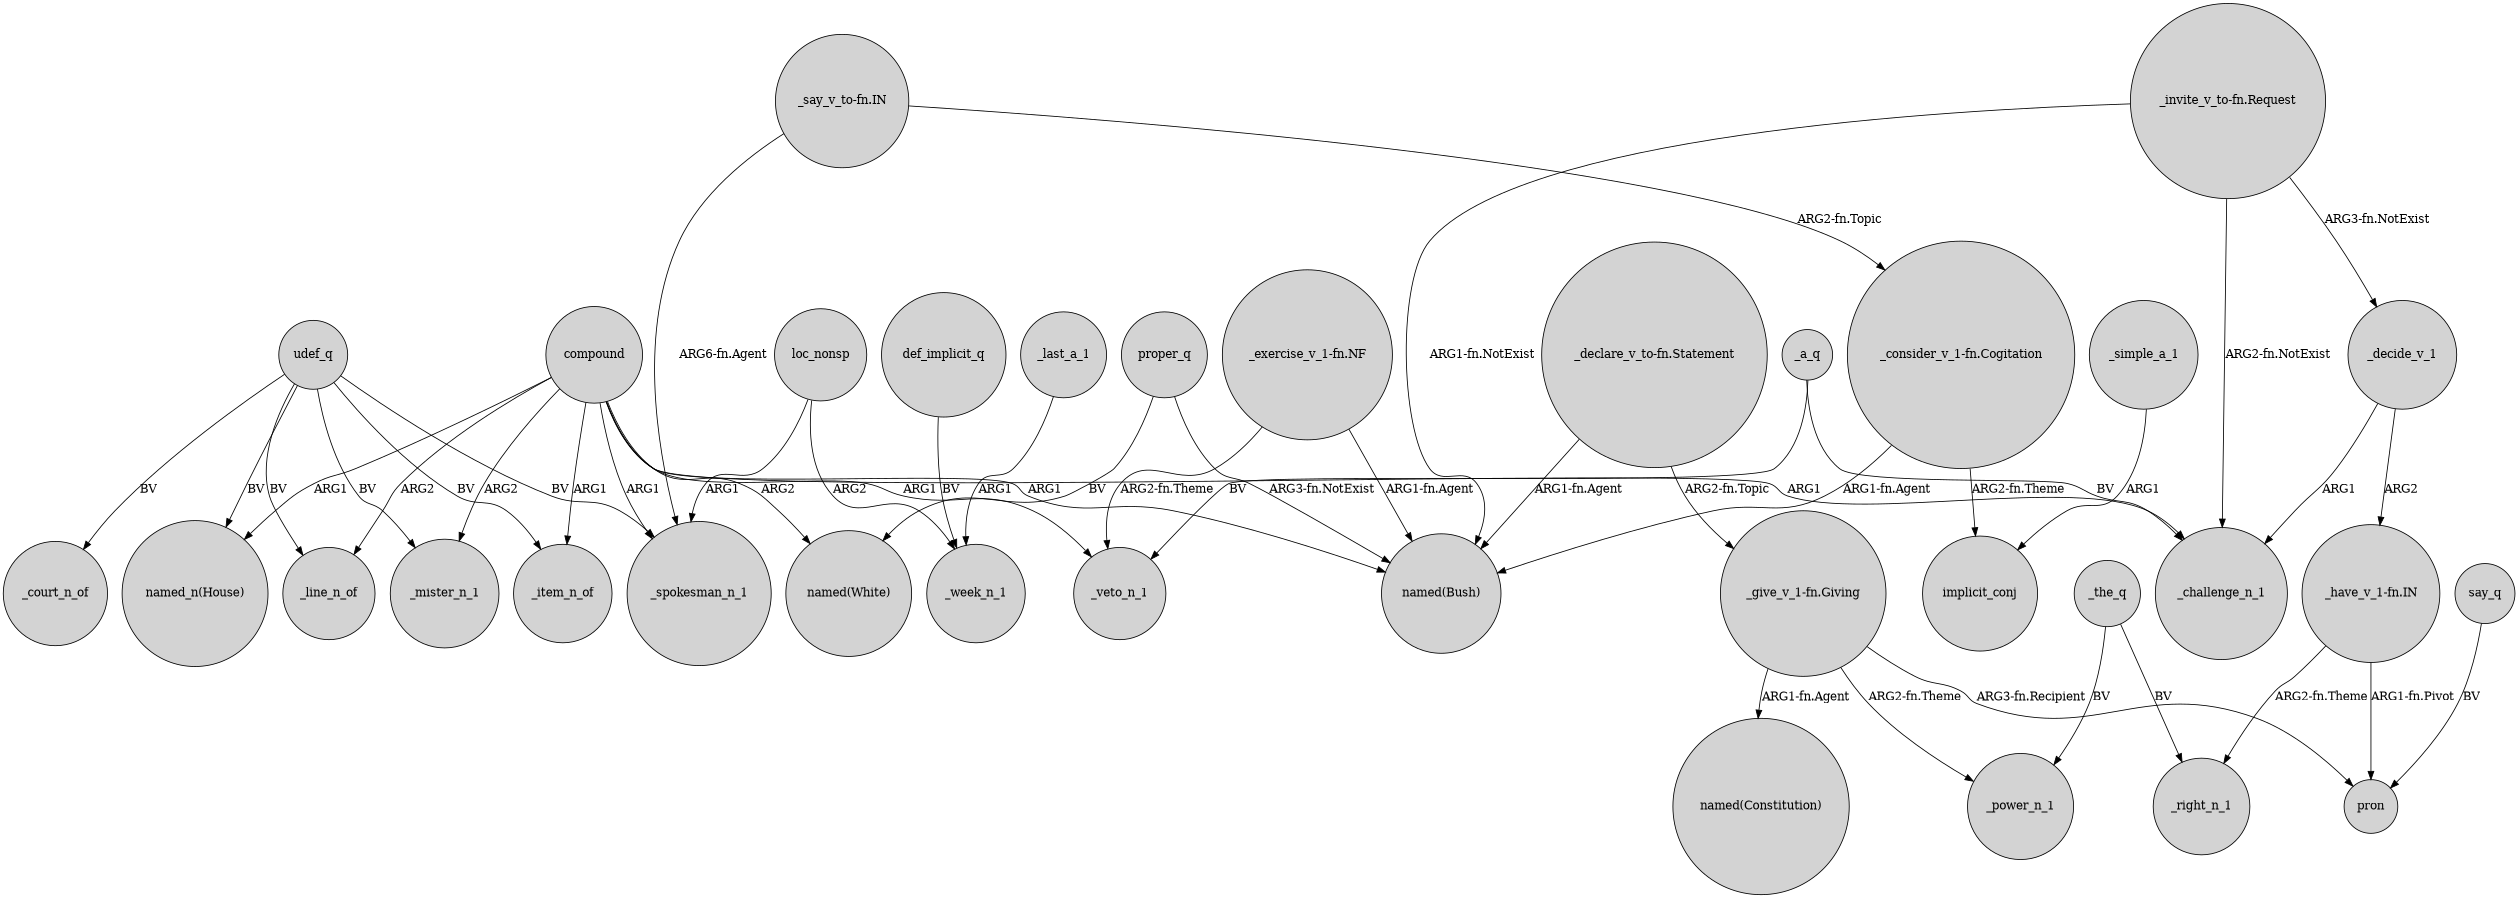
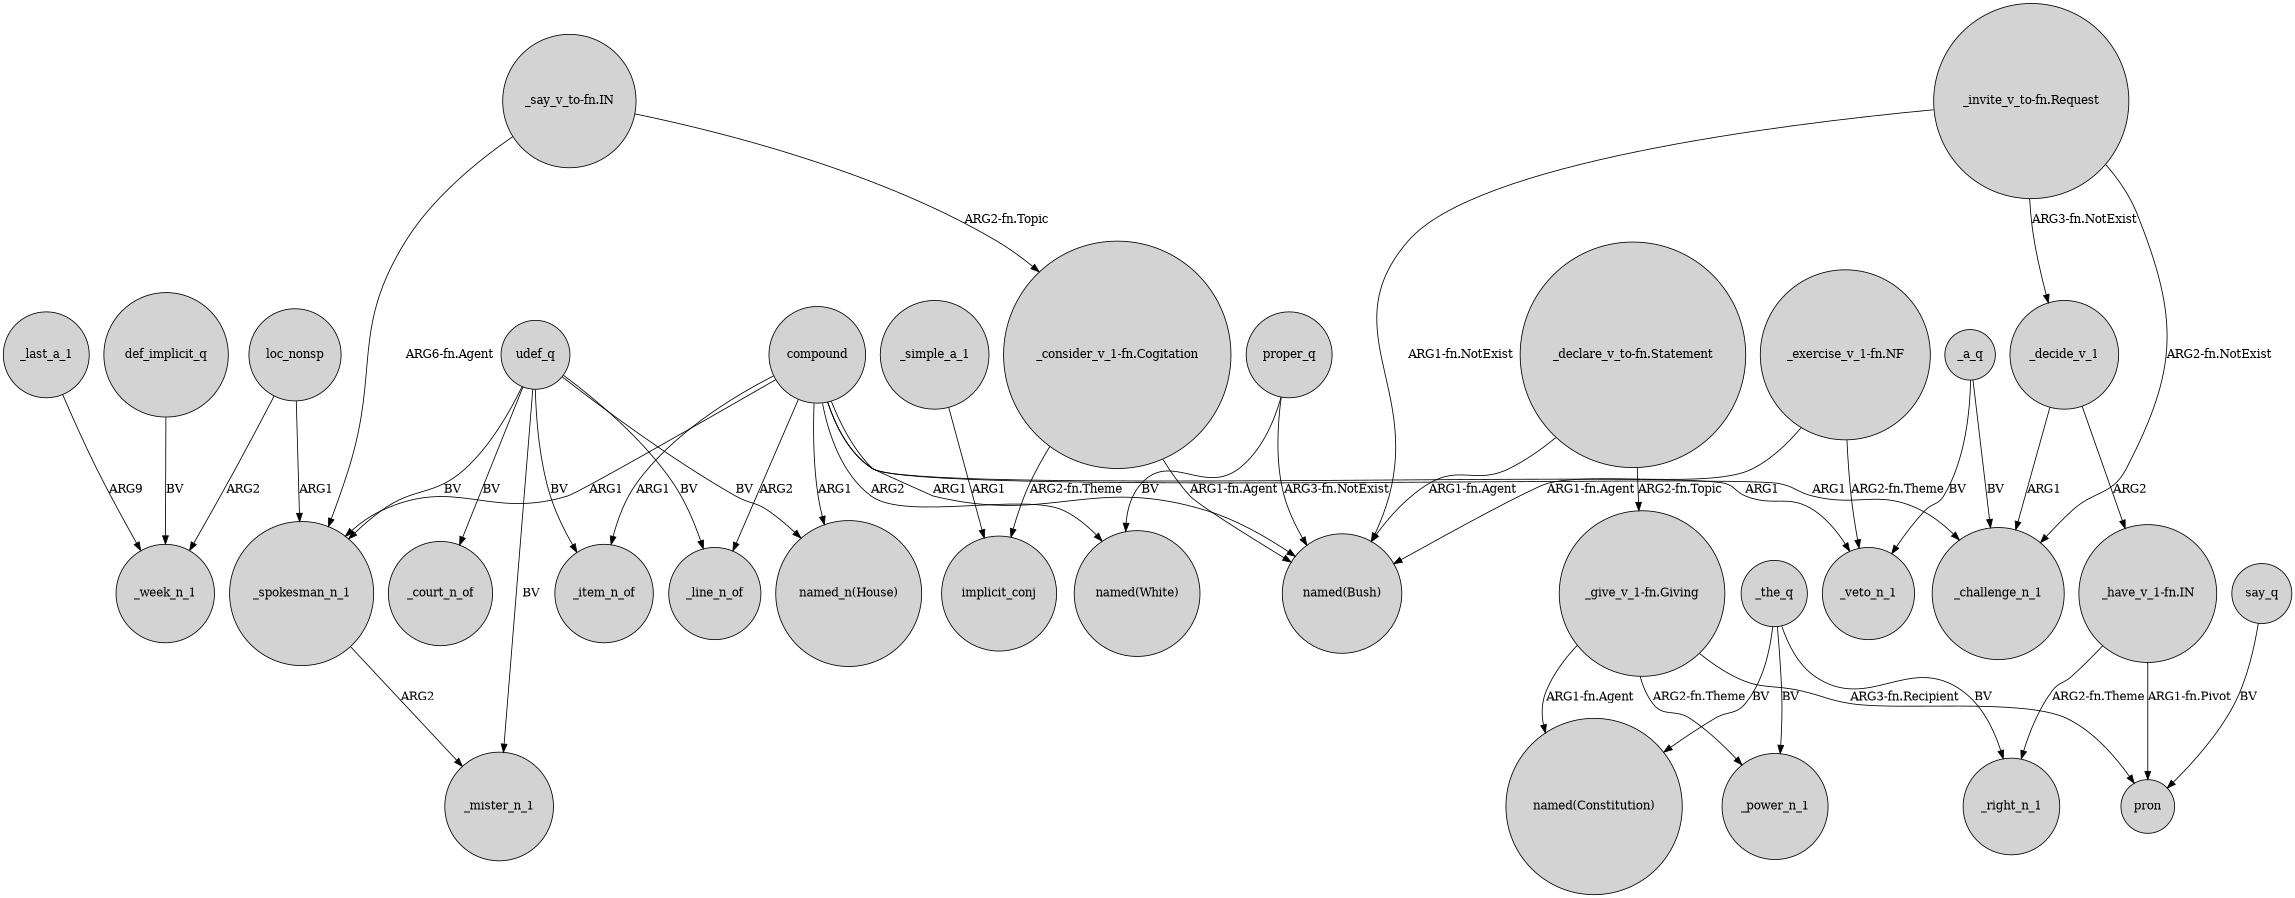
edge "compound" -> "_mister_n_1": now "_spokesman_n_1" -> "_mister_n_1"
edge "_last_a_1" -> "_week_n_1": label "ARG1" -> "ARG9"
edge "_the_q" -> "named(Constitution)": added, label "BV"
